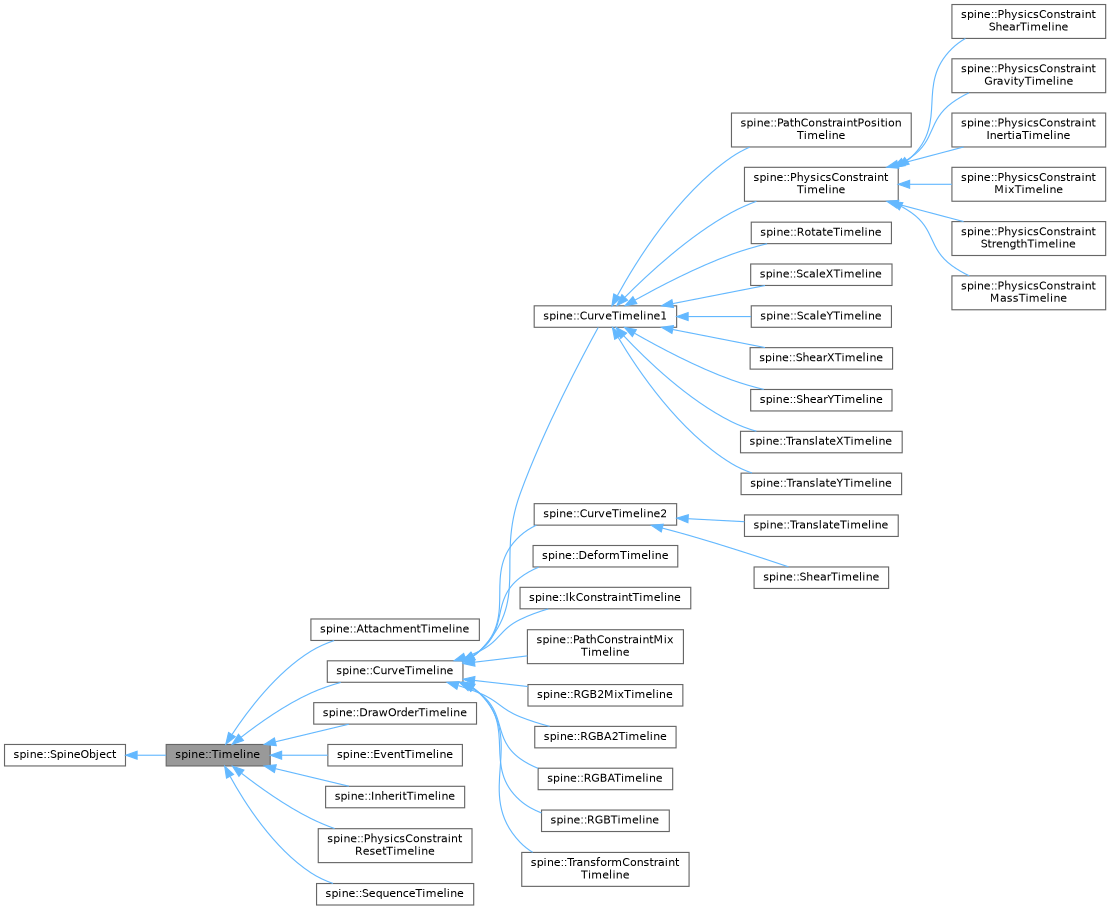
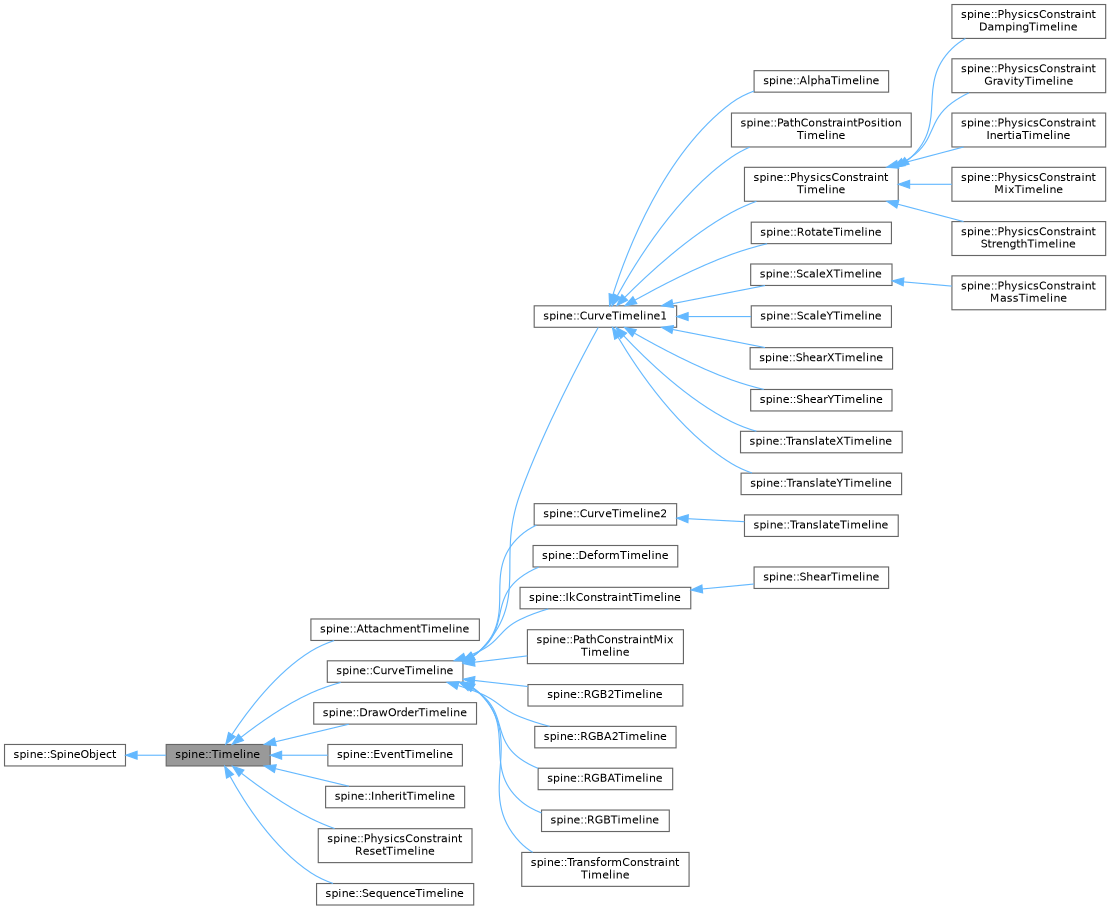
node "spine::PhysicsConstraint ShearTimeline": label "spine::PhysicsConstraint ShearTimeline" -> "spine::PhysicsConstraint DampingTimeline"
node "spine::AlphaTimeline": added
edge "spine::PhysicsConstraint MassTimeline" -> "spine::PhysicsConstraint Timeline": now "spine::PhysicsConstraint MassTimeline" -> "spine::ScaleXTimeline"
edge "spine::ShearTimeline" -> "spine::CurveTimeline2": now "spine::ShearTimeline" -> "spine::IkConstraintTimeline"
node "spine::RGB2MixTimeline": label "spine::RGB2MixTimeline" -> "spine::RGB2Timeline"
